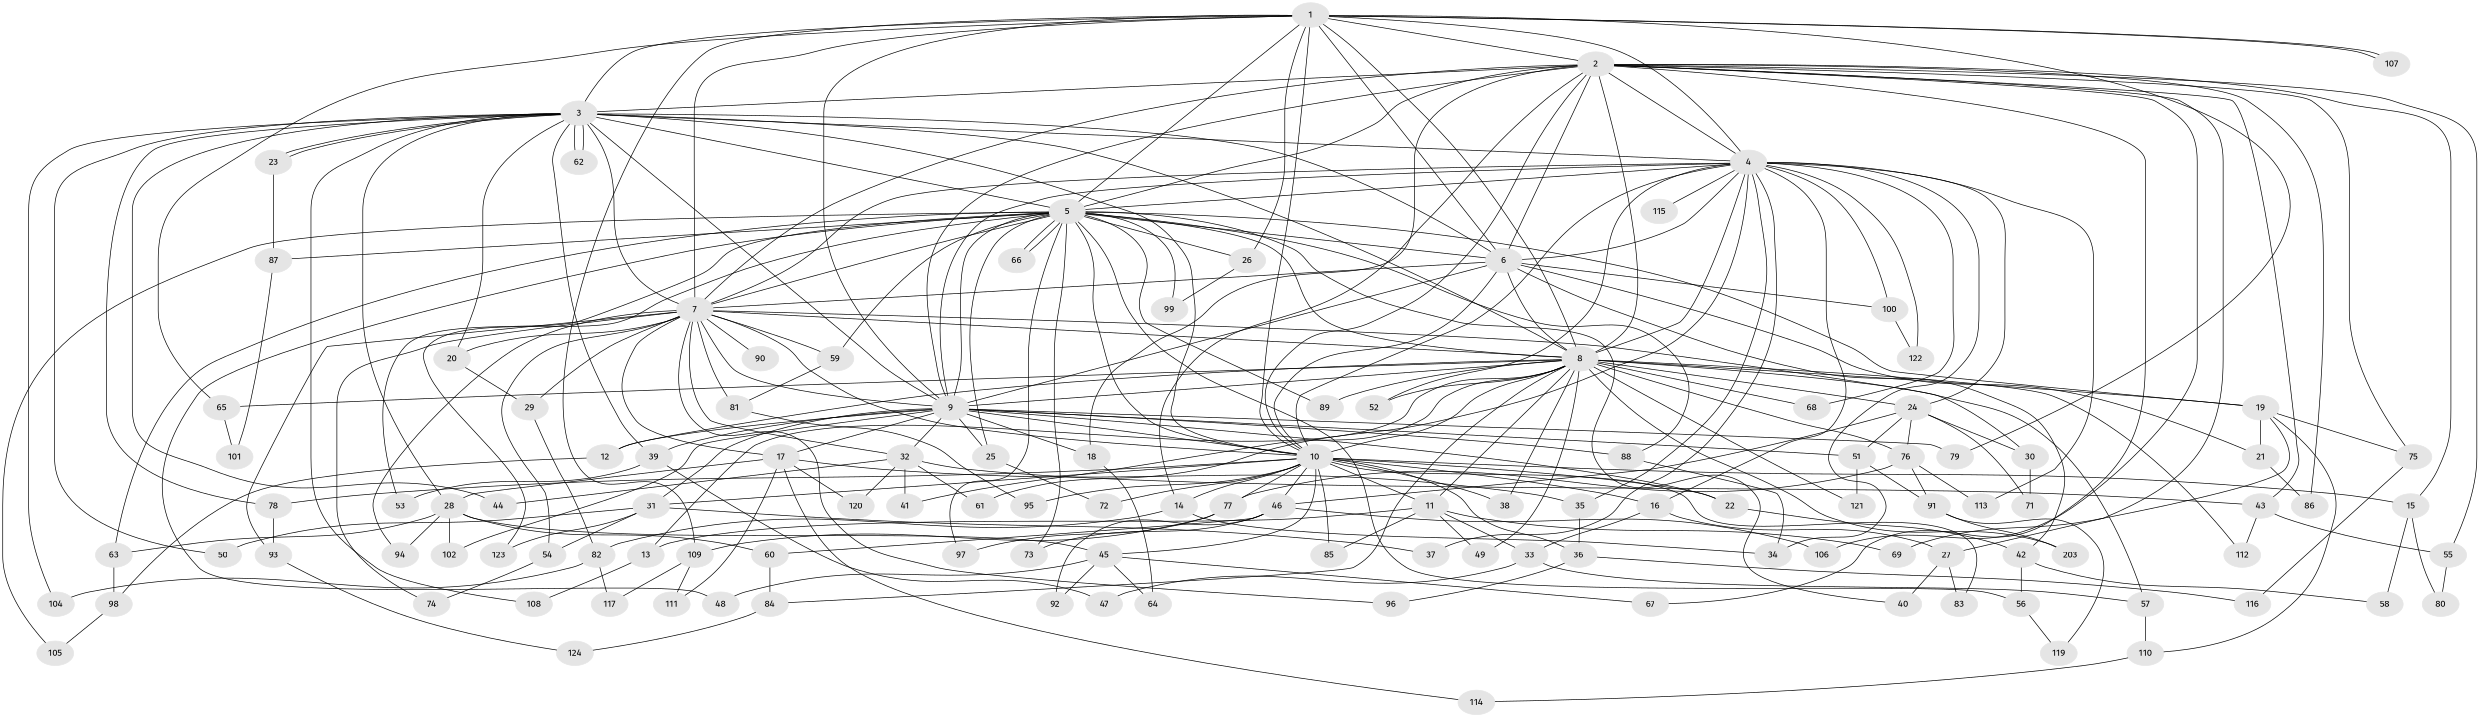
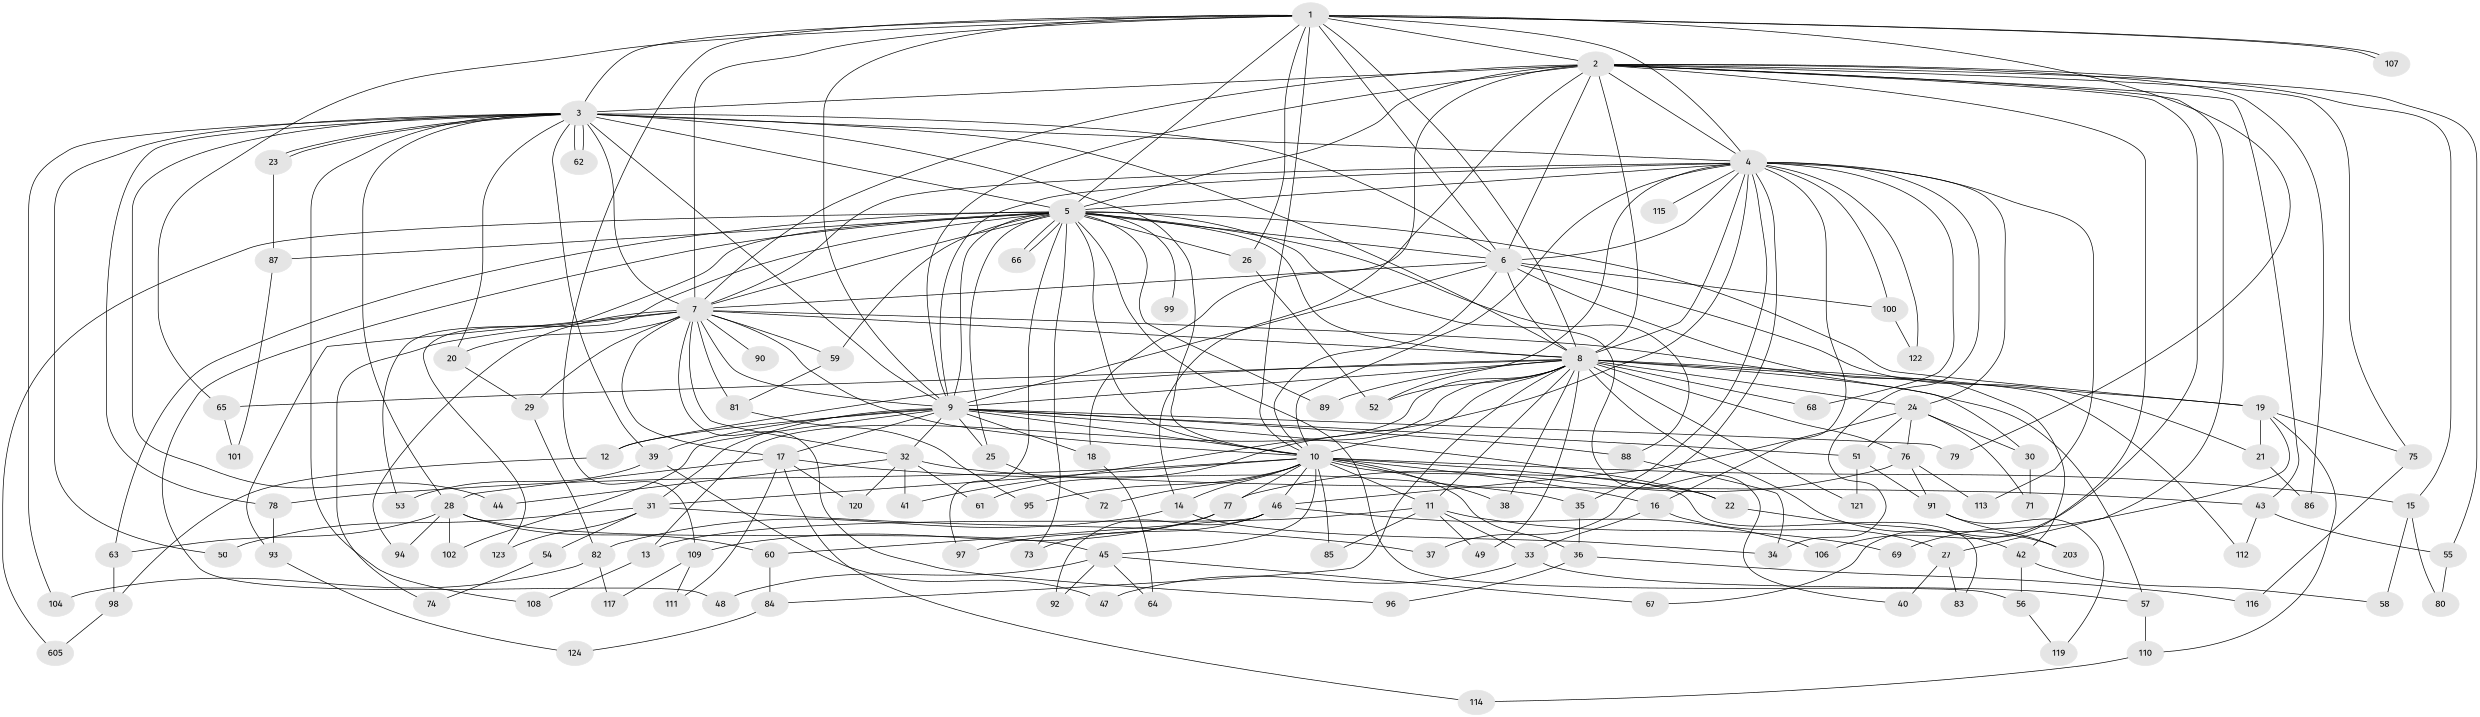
edge "26" -- "99": now "26" -- "52"
edge "2" -- "10": removed
edge "7" -- "54": removed
node "105": label "105" -> "605"
